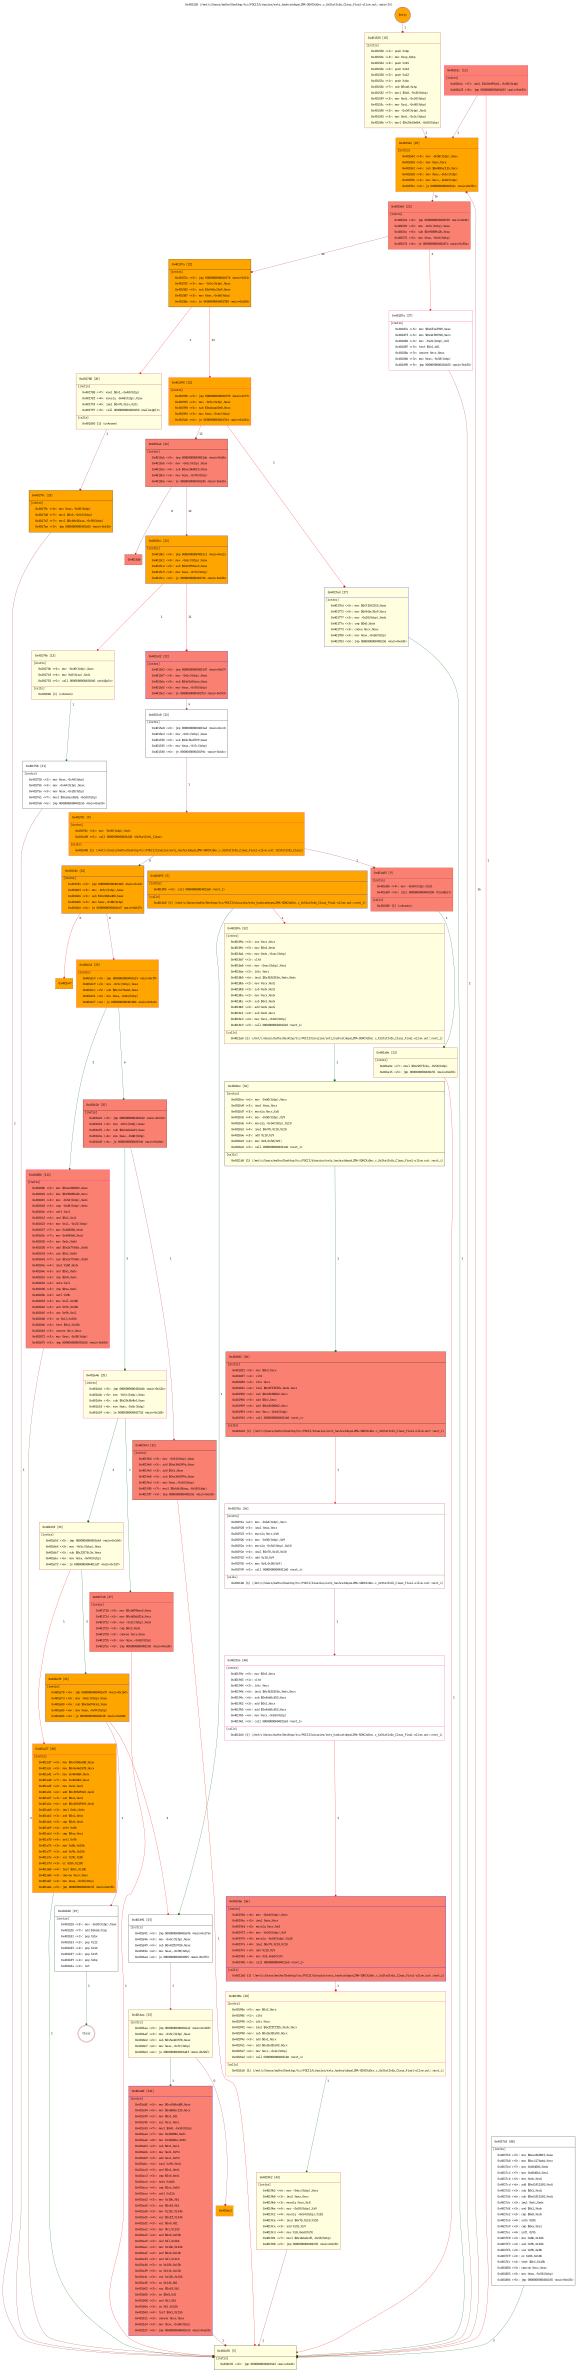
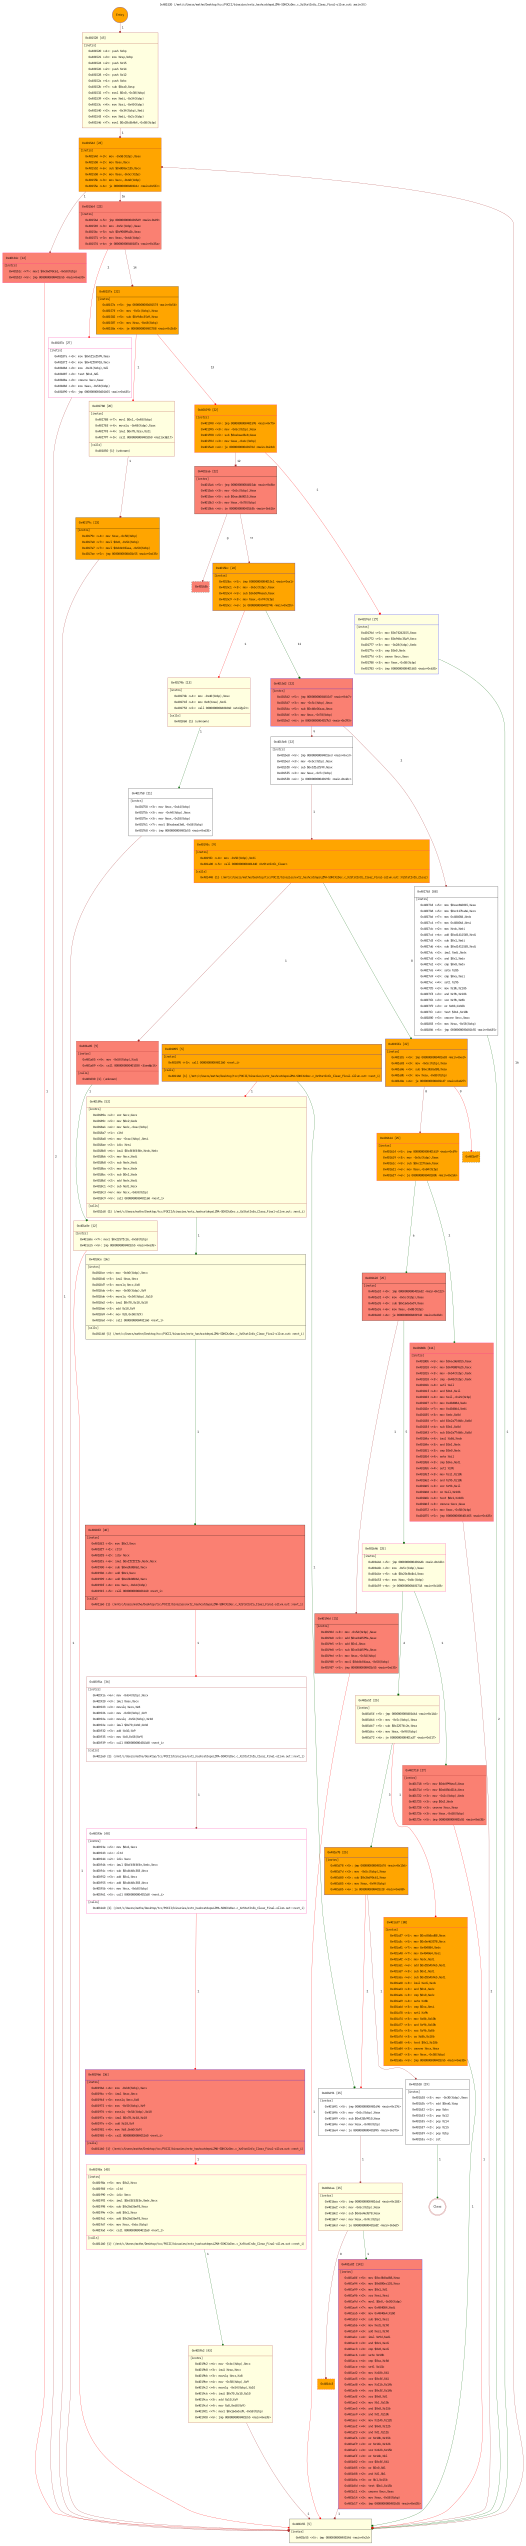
edge "0x401b1c [12]" -> "0x40154d [23]": reversed
edge "0x4015bc [22]" -> "0x4015d2 [22]": color red -> darkgreen
edge "0x4015d2 [22]" -> "0x4017b3 [88]": added, label "2"
